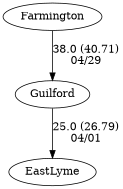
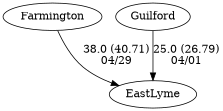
edge "Farmington" -> "Guilford": now "Farmington" -> "EastLyme"
